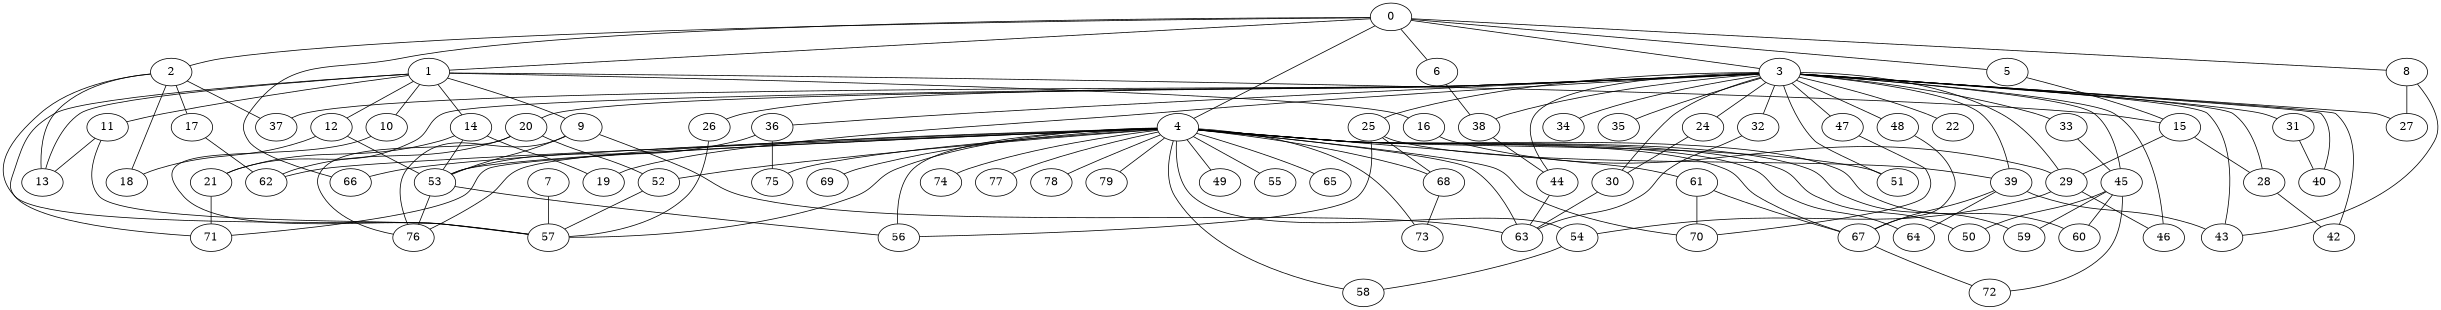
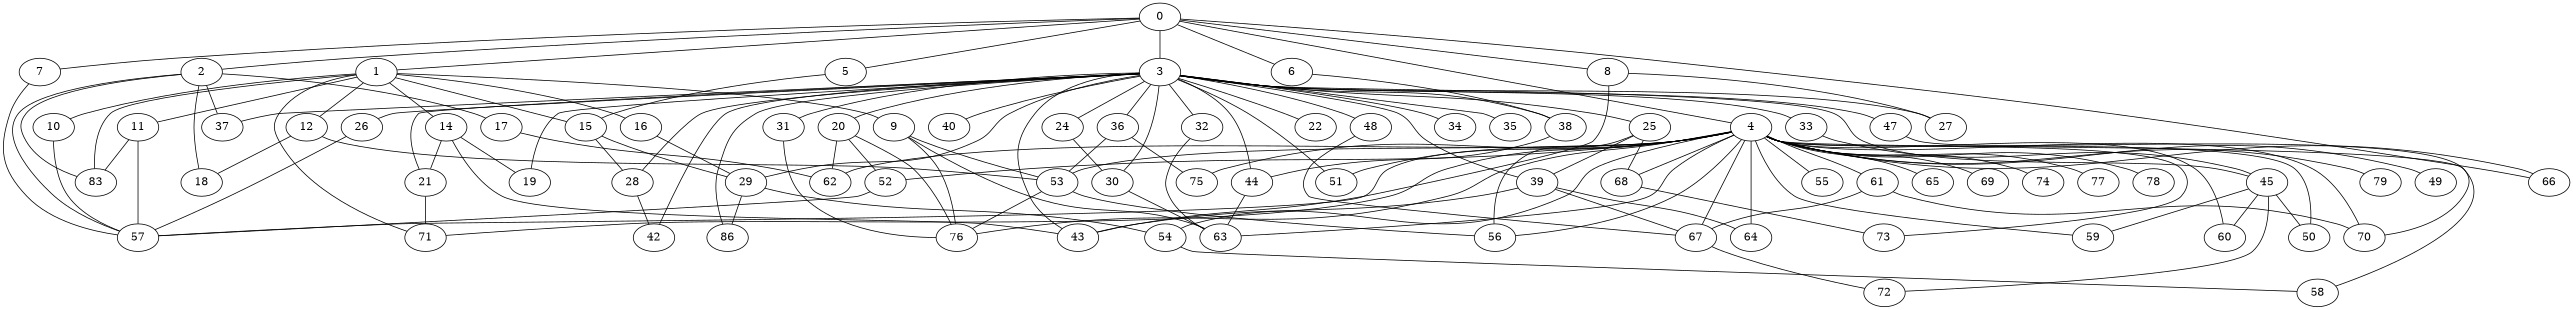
edge "0" -- "7": added
edge "14" -- "53": now "14" -- "43"
edge "31" -- "40": now "31" -- "76"
node "13": label "13" -> "83"
node "46": label "46" -> "86"
